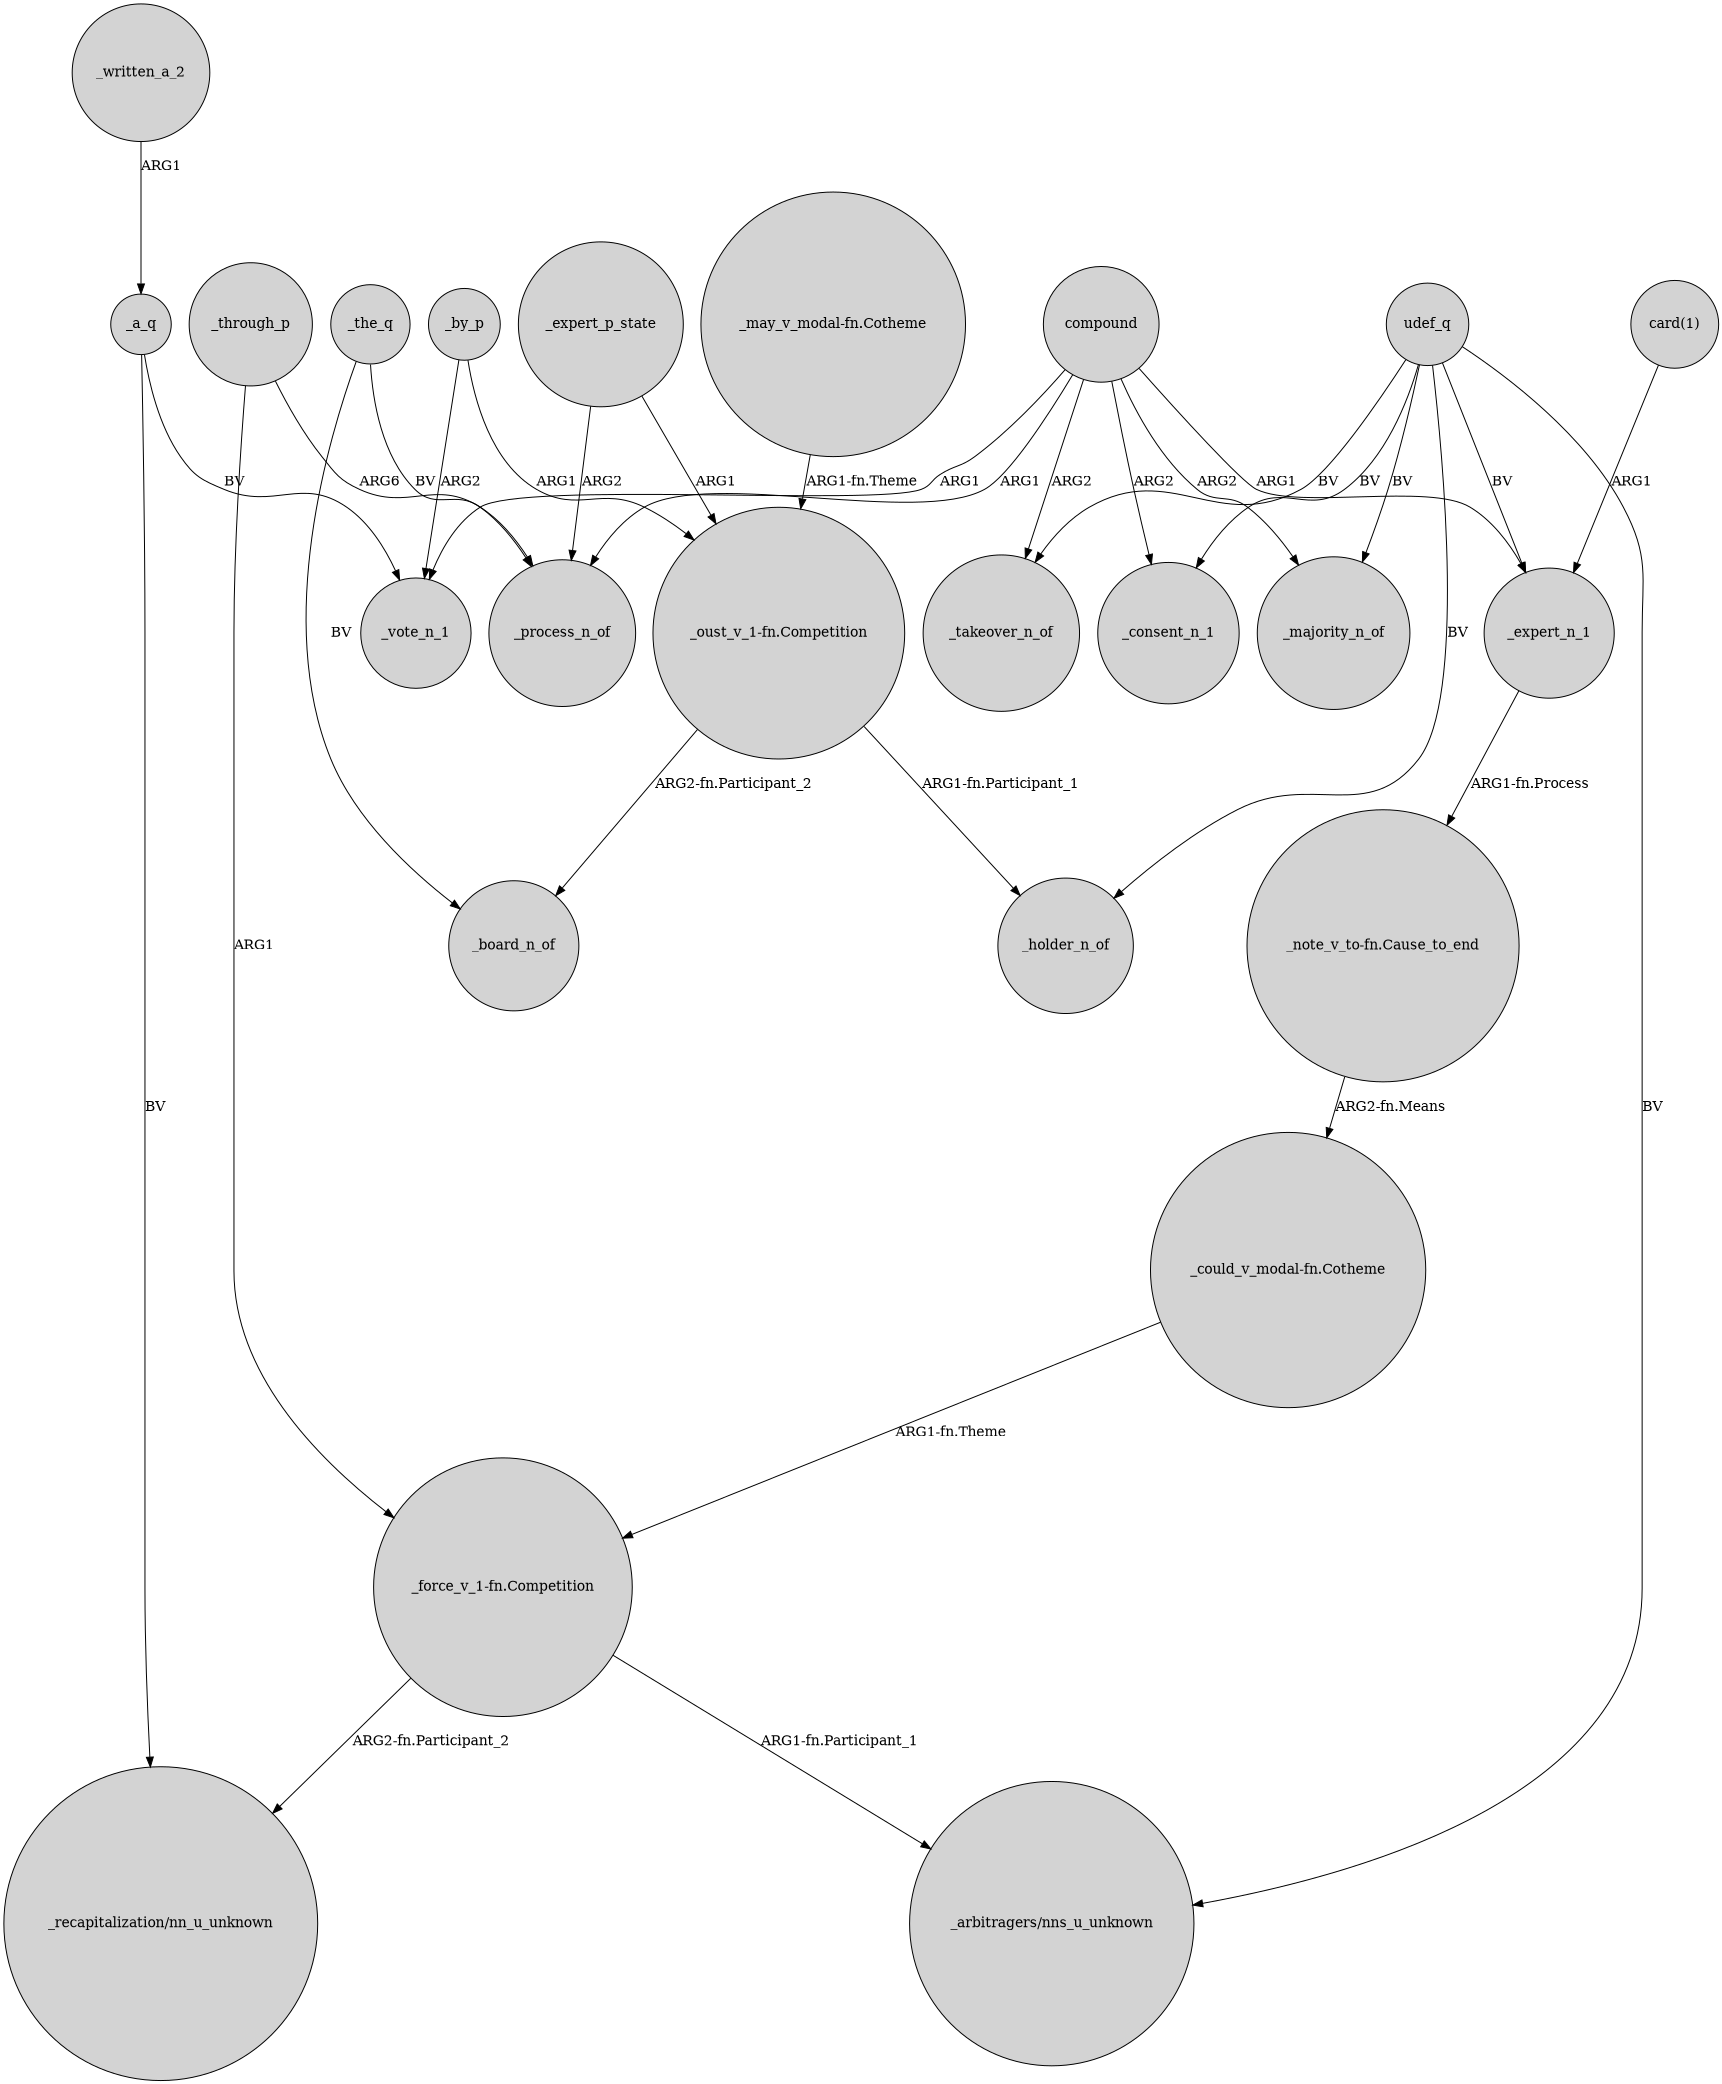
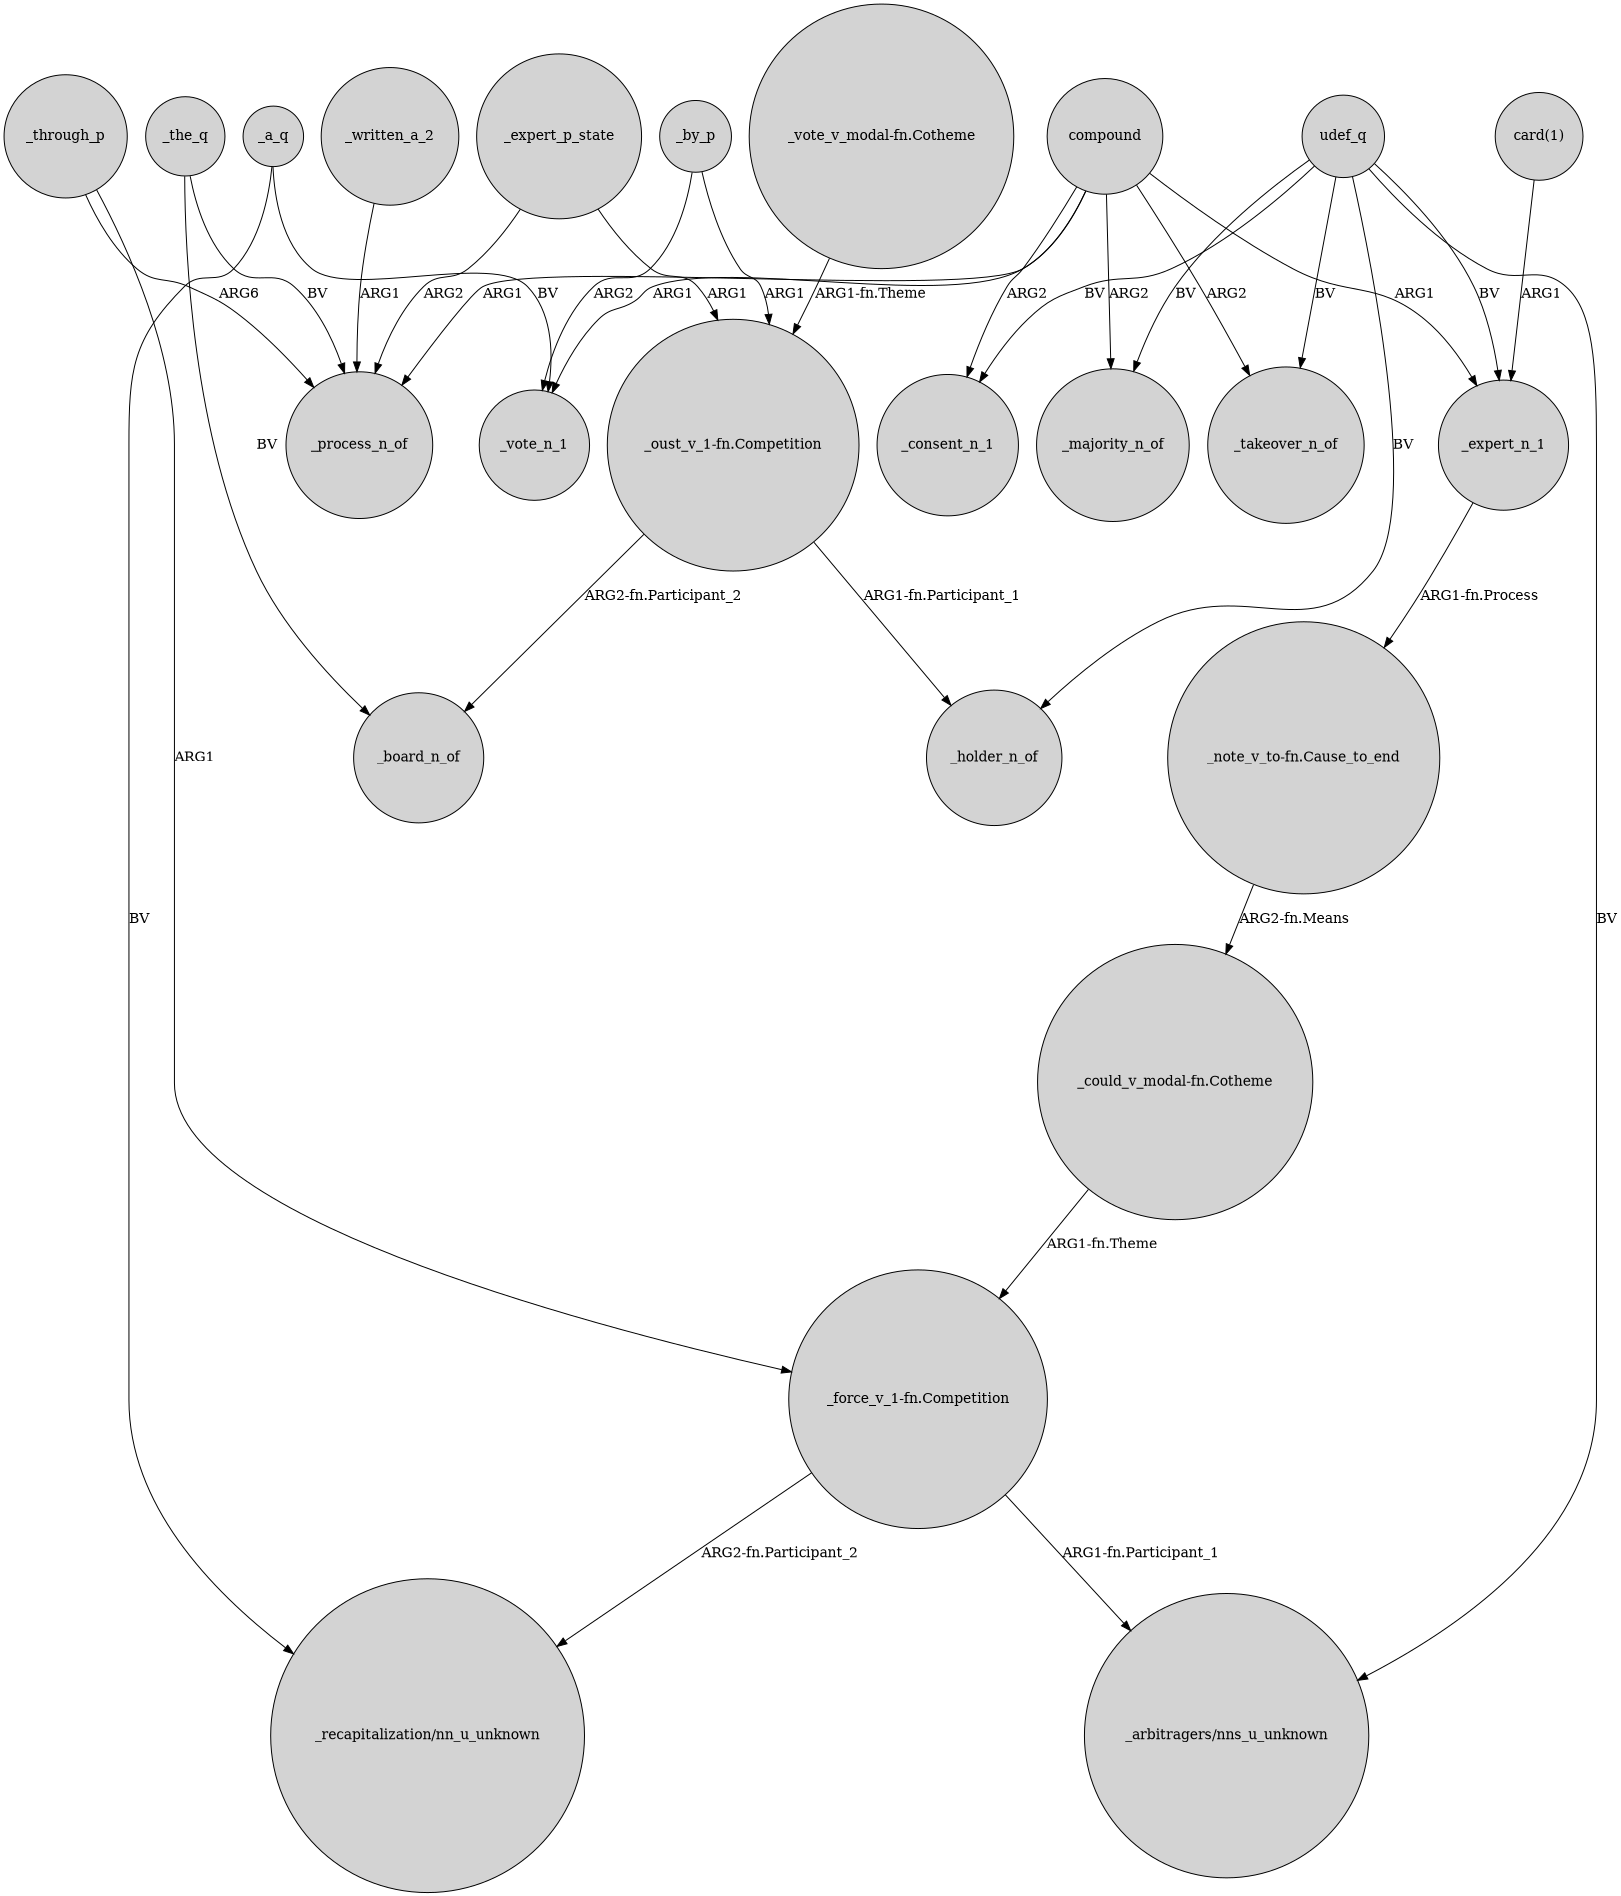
edge "_written_a_2" -> "_a_q": now "_written_a_2" -> "_process_n_of"
node "_may_v_modal-fn.Cotheme": label "_may_v_modal-fn.Cotheme" -> "_vote_v_modal-fn.Cotheme"
